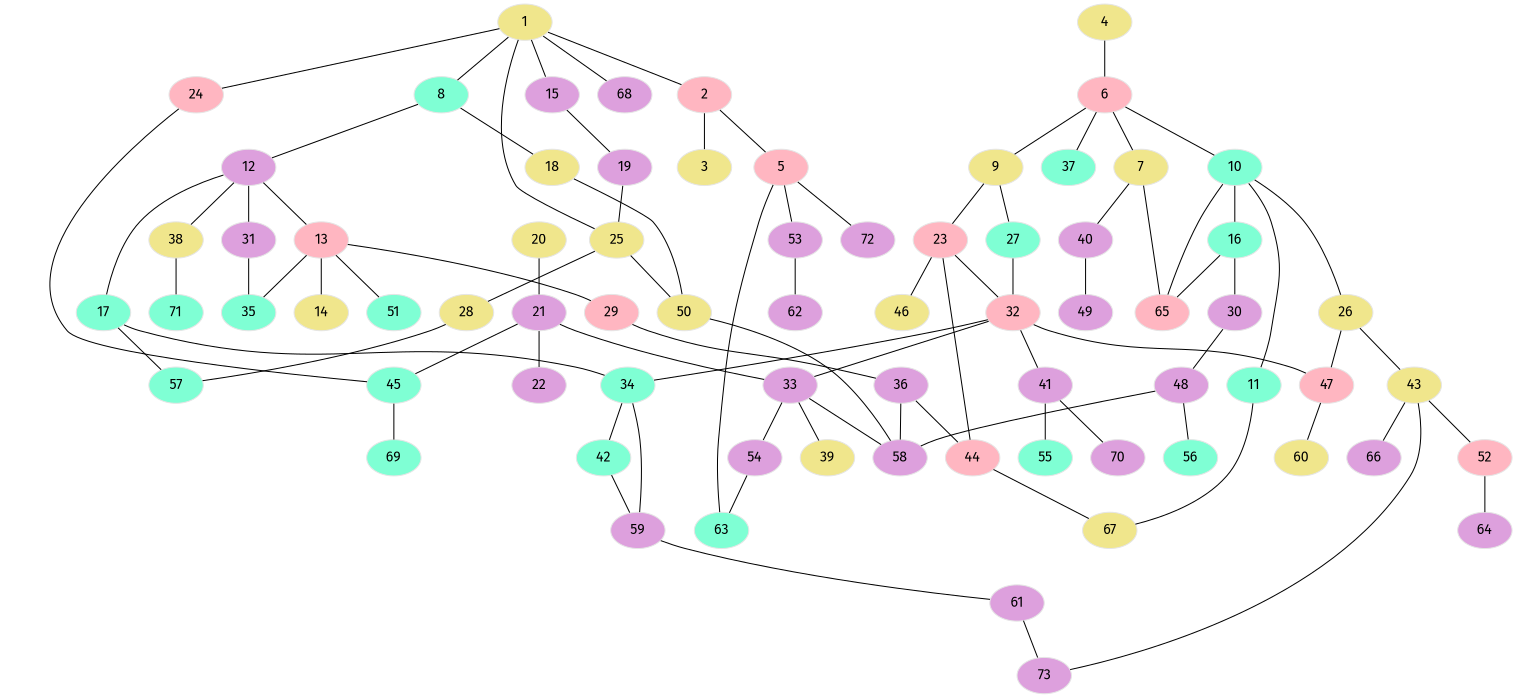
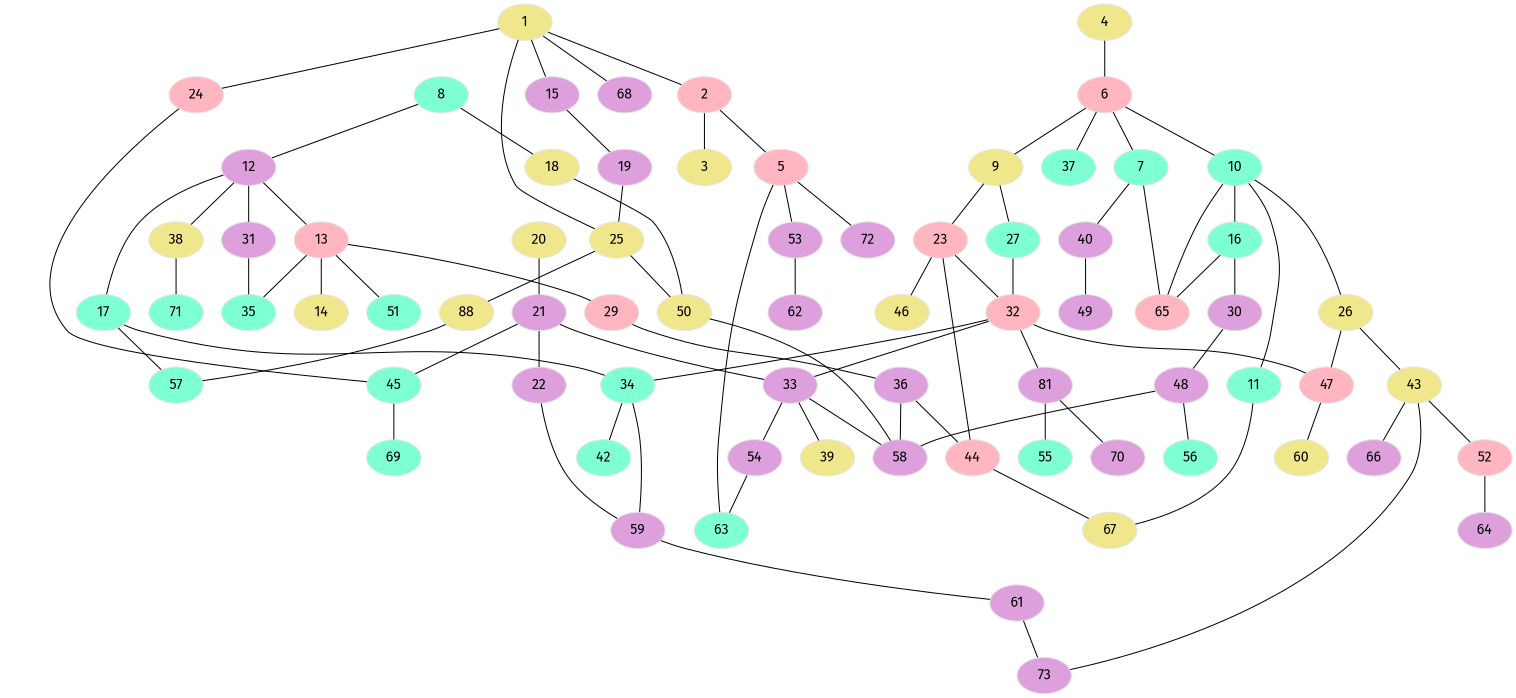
edge "1" -- "8": removed
node "7": fillcolor khaki -> aquamarine
node "28": label "28" -> "88"
node "41": label "41" -> "81"
edge "42" -- "59": now "22" -- "59"
